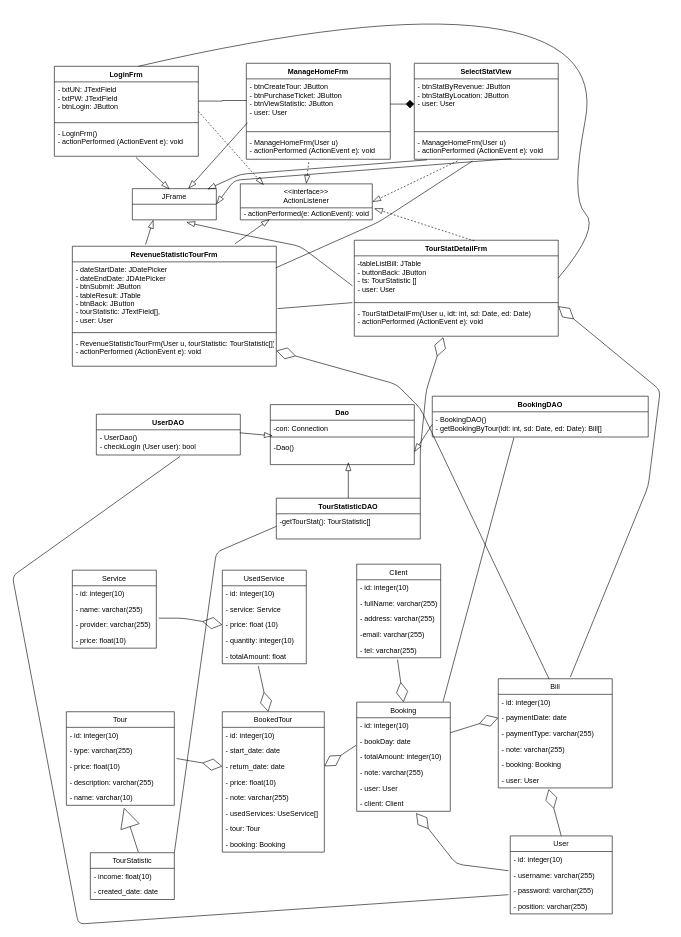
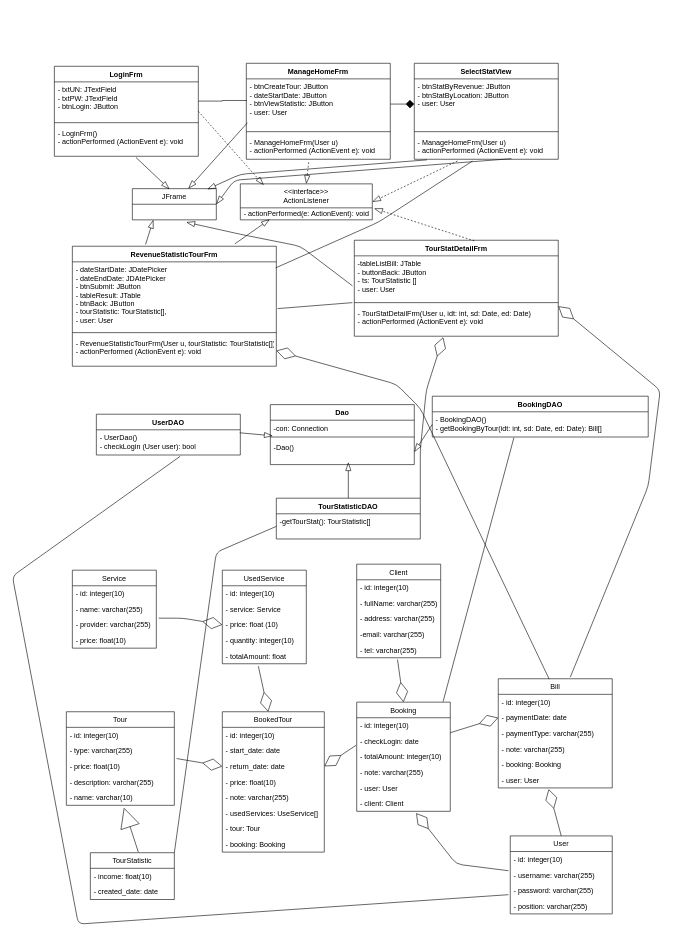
edge "LoginFrm" -- "-tableListBill: JTable - buttonBack: JButton - ts: TourStatistic [] - user: User": removed
node "- btnCreateTour: JButton - btnPurchaseTicket: JButton - btnViewStatistic: JButton - user: User": label "- btnCreateTour: JButton - btnPurchaseTicket: JButton - btnViewStatistic: JButton - user: User" -> "- btnCreateTour: JButton - dateStartDate: JButton - btnViewStatistic: JButton - user: User"
node "- dateStartDate: JDatePicker - dateEndDate: JDAtePicker - btnSubmit: JButton - tableResult: JTable - btnBack: JButton - tourStatistic: JTextField[], - user: User": label "- dateStartDate: JDatePicker - dateEndDate: JDAtePicker - btnSubmit: JButton - tableResult: JTable - btnBack: JButton - tourStatistic: JTextField[], - user: User" -> "- dateStartDate: JDatePicker - dateEndDate: JDAtePicker - btnSubmit: JButton - tableResult: JTable - btnBack: JButton - tourStatistic: TourStatistic[], - user: User"
node "- bookDay: date": label "- bookDay: date" -> "- checkLogin: date"
